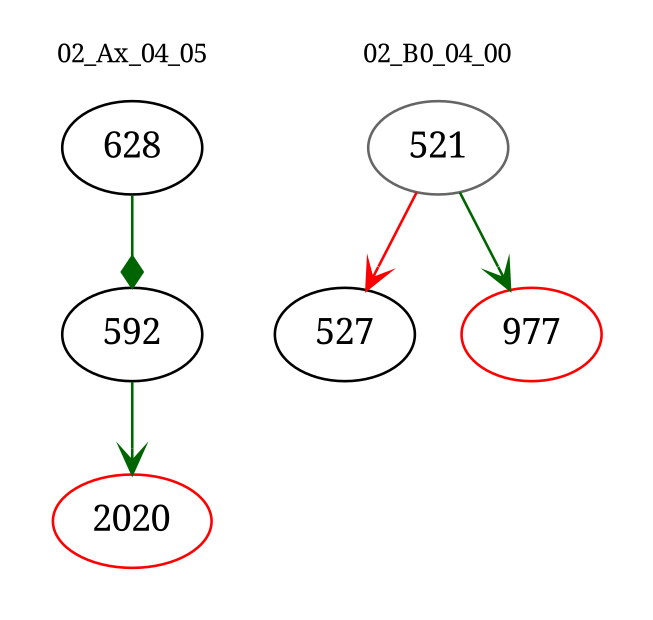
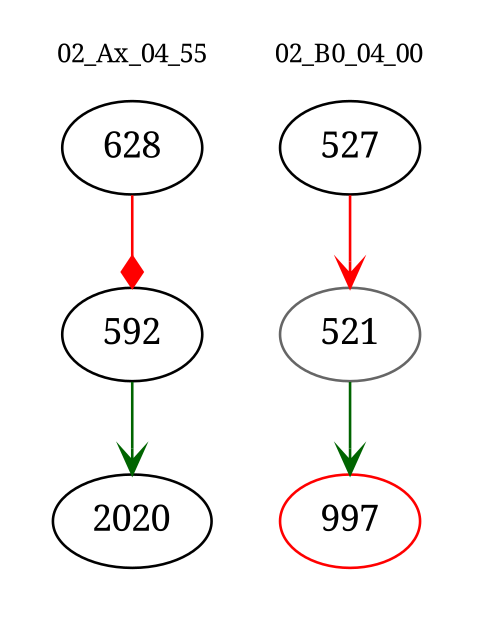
cluster "02_Ax_04_05": label "02_Ax_04_05" -> "02_Ax_04_55"
edge "628" -> "592": color darkgreen -> red
edge "521" -> "527": reversed
node "977": label "977" -> "997"
node "2020": color red -> black
